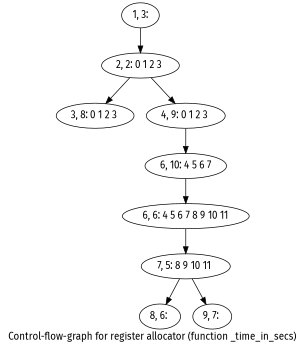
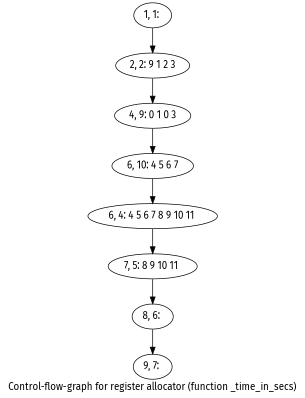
node "1, 3:": label "1, 3:" -> "1, 1:"
node "2, 2: 0 1 2 3": label "2, 2: 0 1 2 3" -> "2, 2: 9 1 2 3"
node "3, 8: 0 1 2 3": removed
node "4, 9: 0 1 2 3": label "4, 9: 0 1 2 3" -> "4, 9: 0 1 0 3"
node "6, 6: 4 5 6 7 8 9 10 11": label "6, 6: 4 5 6 7 8 9 10 11" -> "6, 4: 4 5 6 7 8 9 10 11"
edge "7, 5: 8 9 10 11" -> "9, 7:": now "8, 6:" -> "9, 7:"
